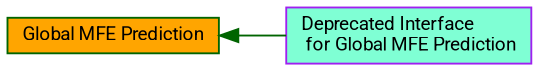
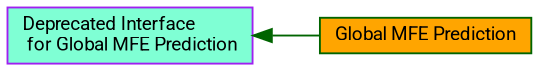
edge "Deprecated Interface for Global MFE Prediction" -> "Global MFE Prediction": reversed
